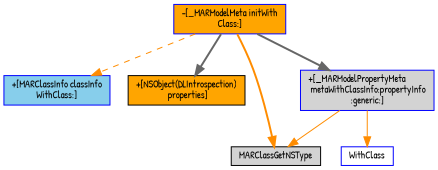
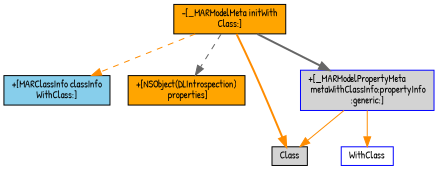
node "-[_MARModelMeta initWith Class:]": color blue -> black
edge "-[_MARModelMeta initWith Class:]" -> "+[NSObject(DLIntrospection) properties]": style bold -> dashed
node "+[MARClassInfo classInfo WithClass:]": color blue -> black
node "MARClassGetNSType": label "MARClassGetNSType" -> "Class"
